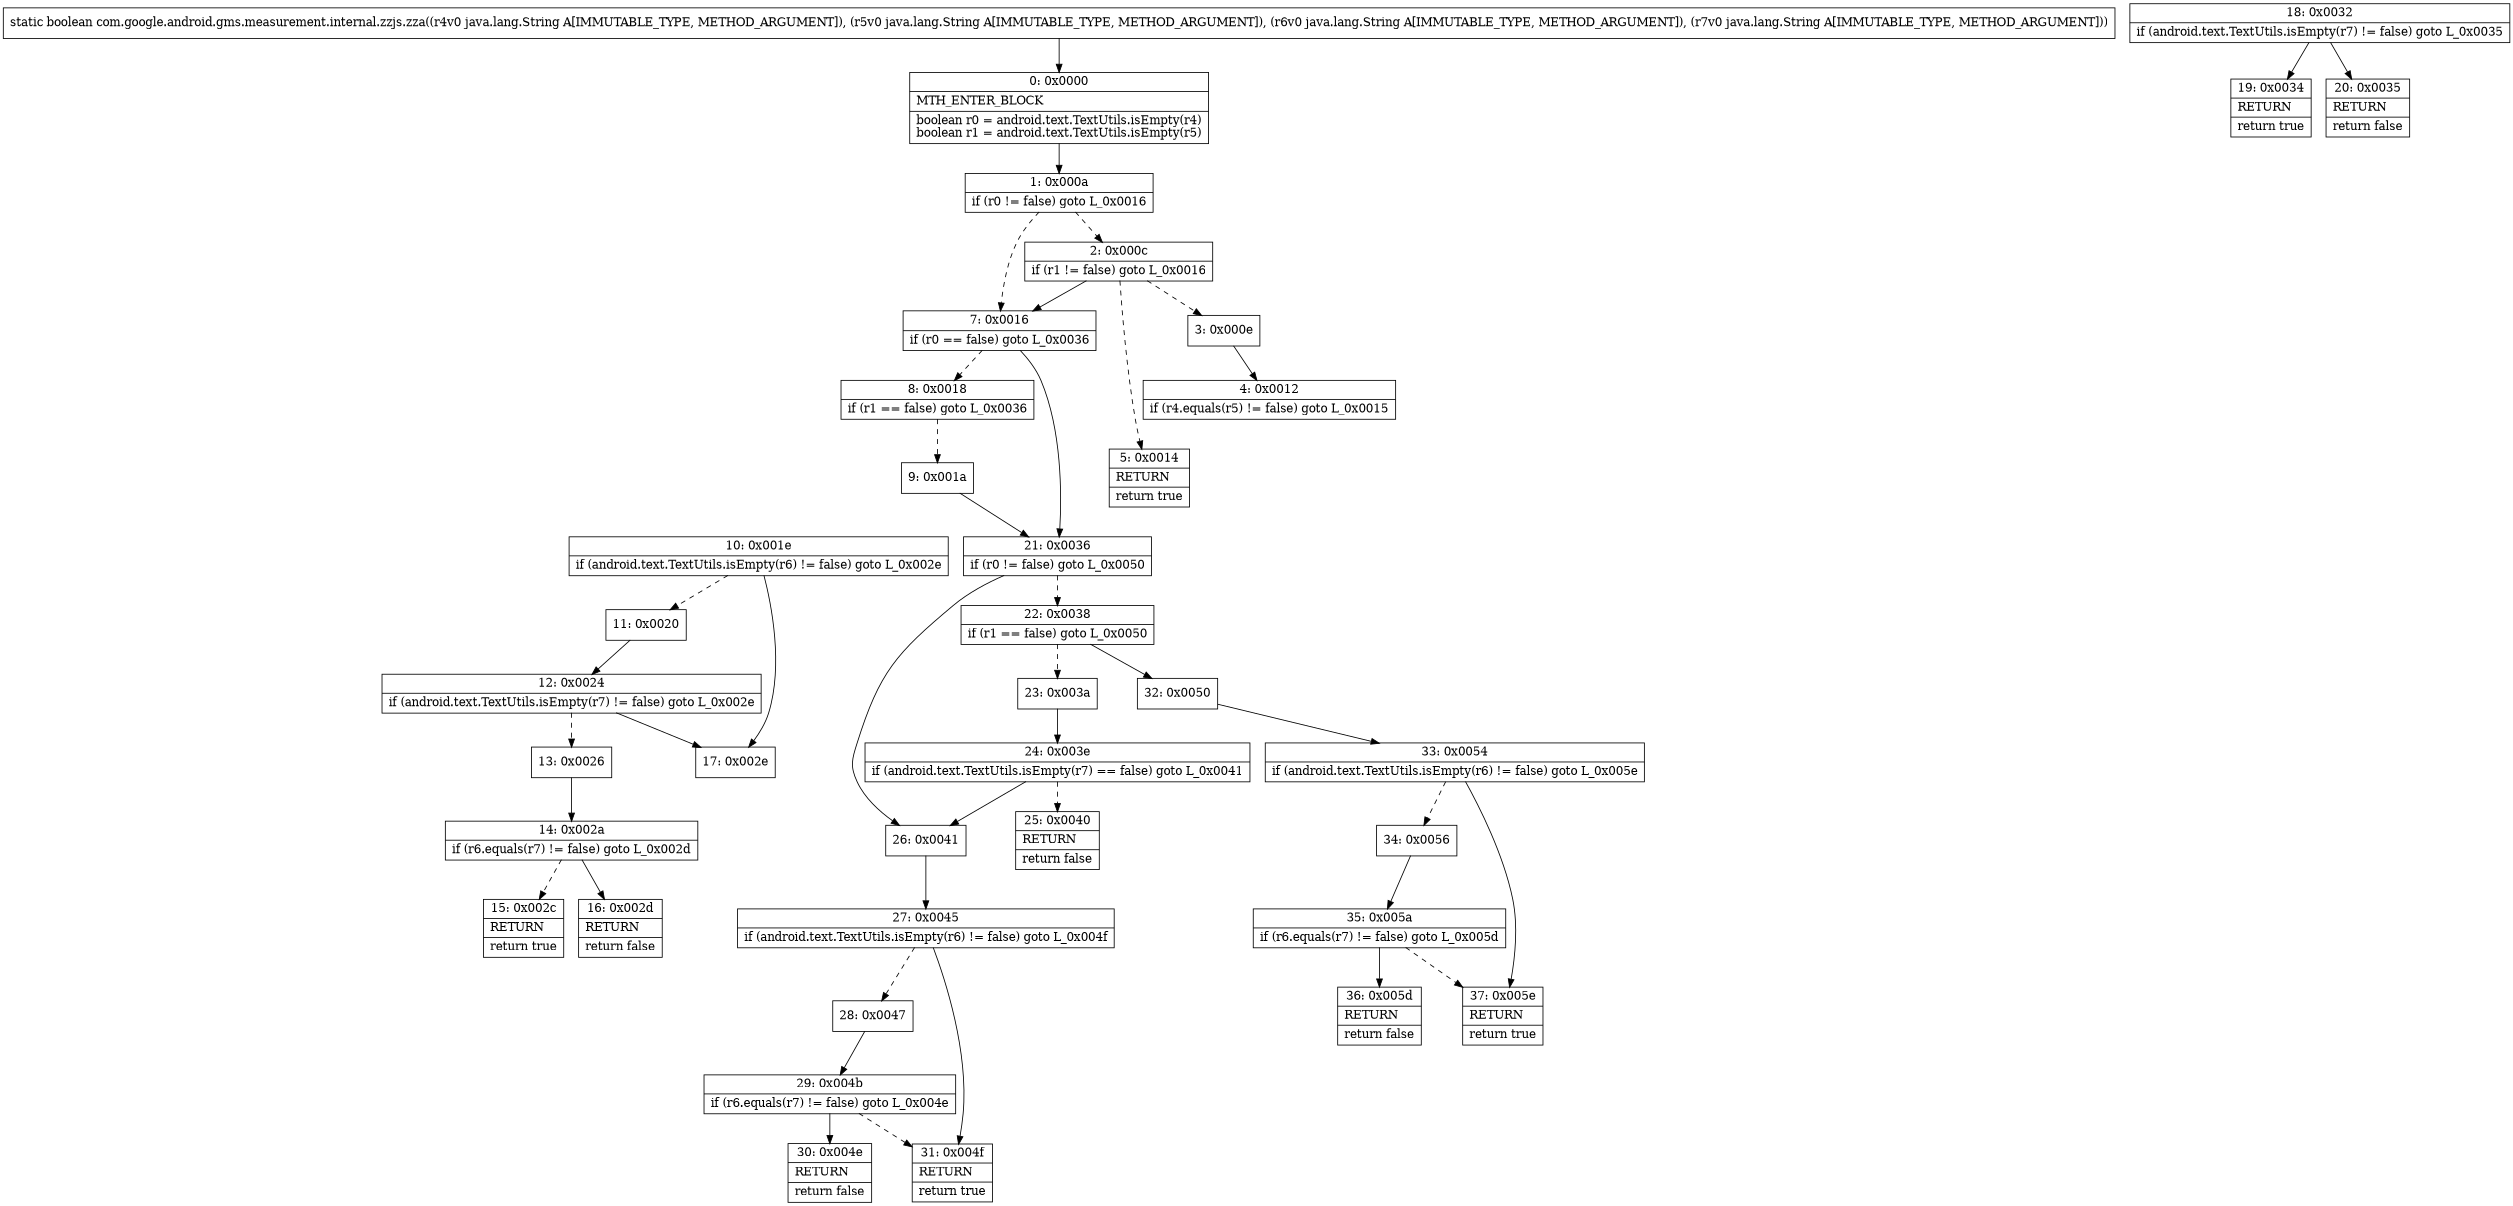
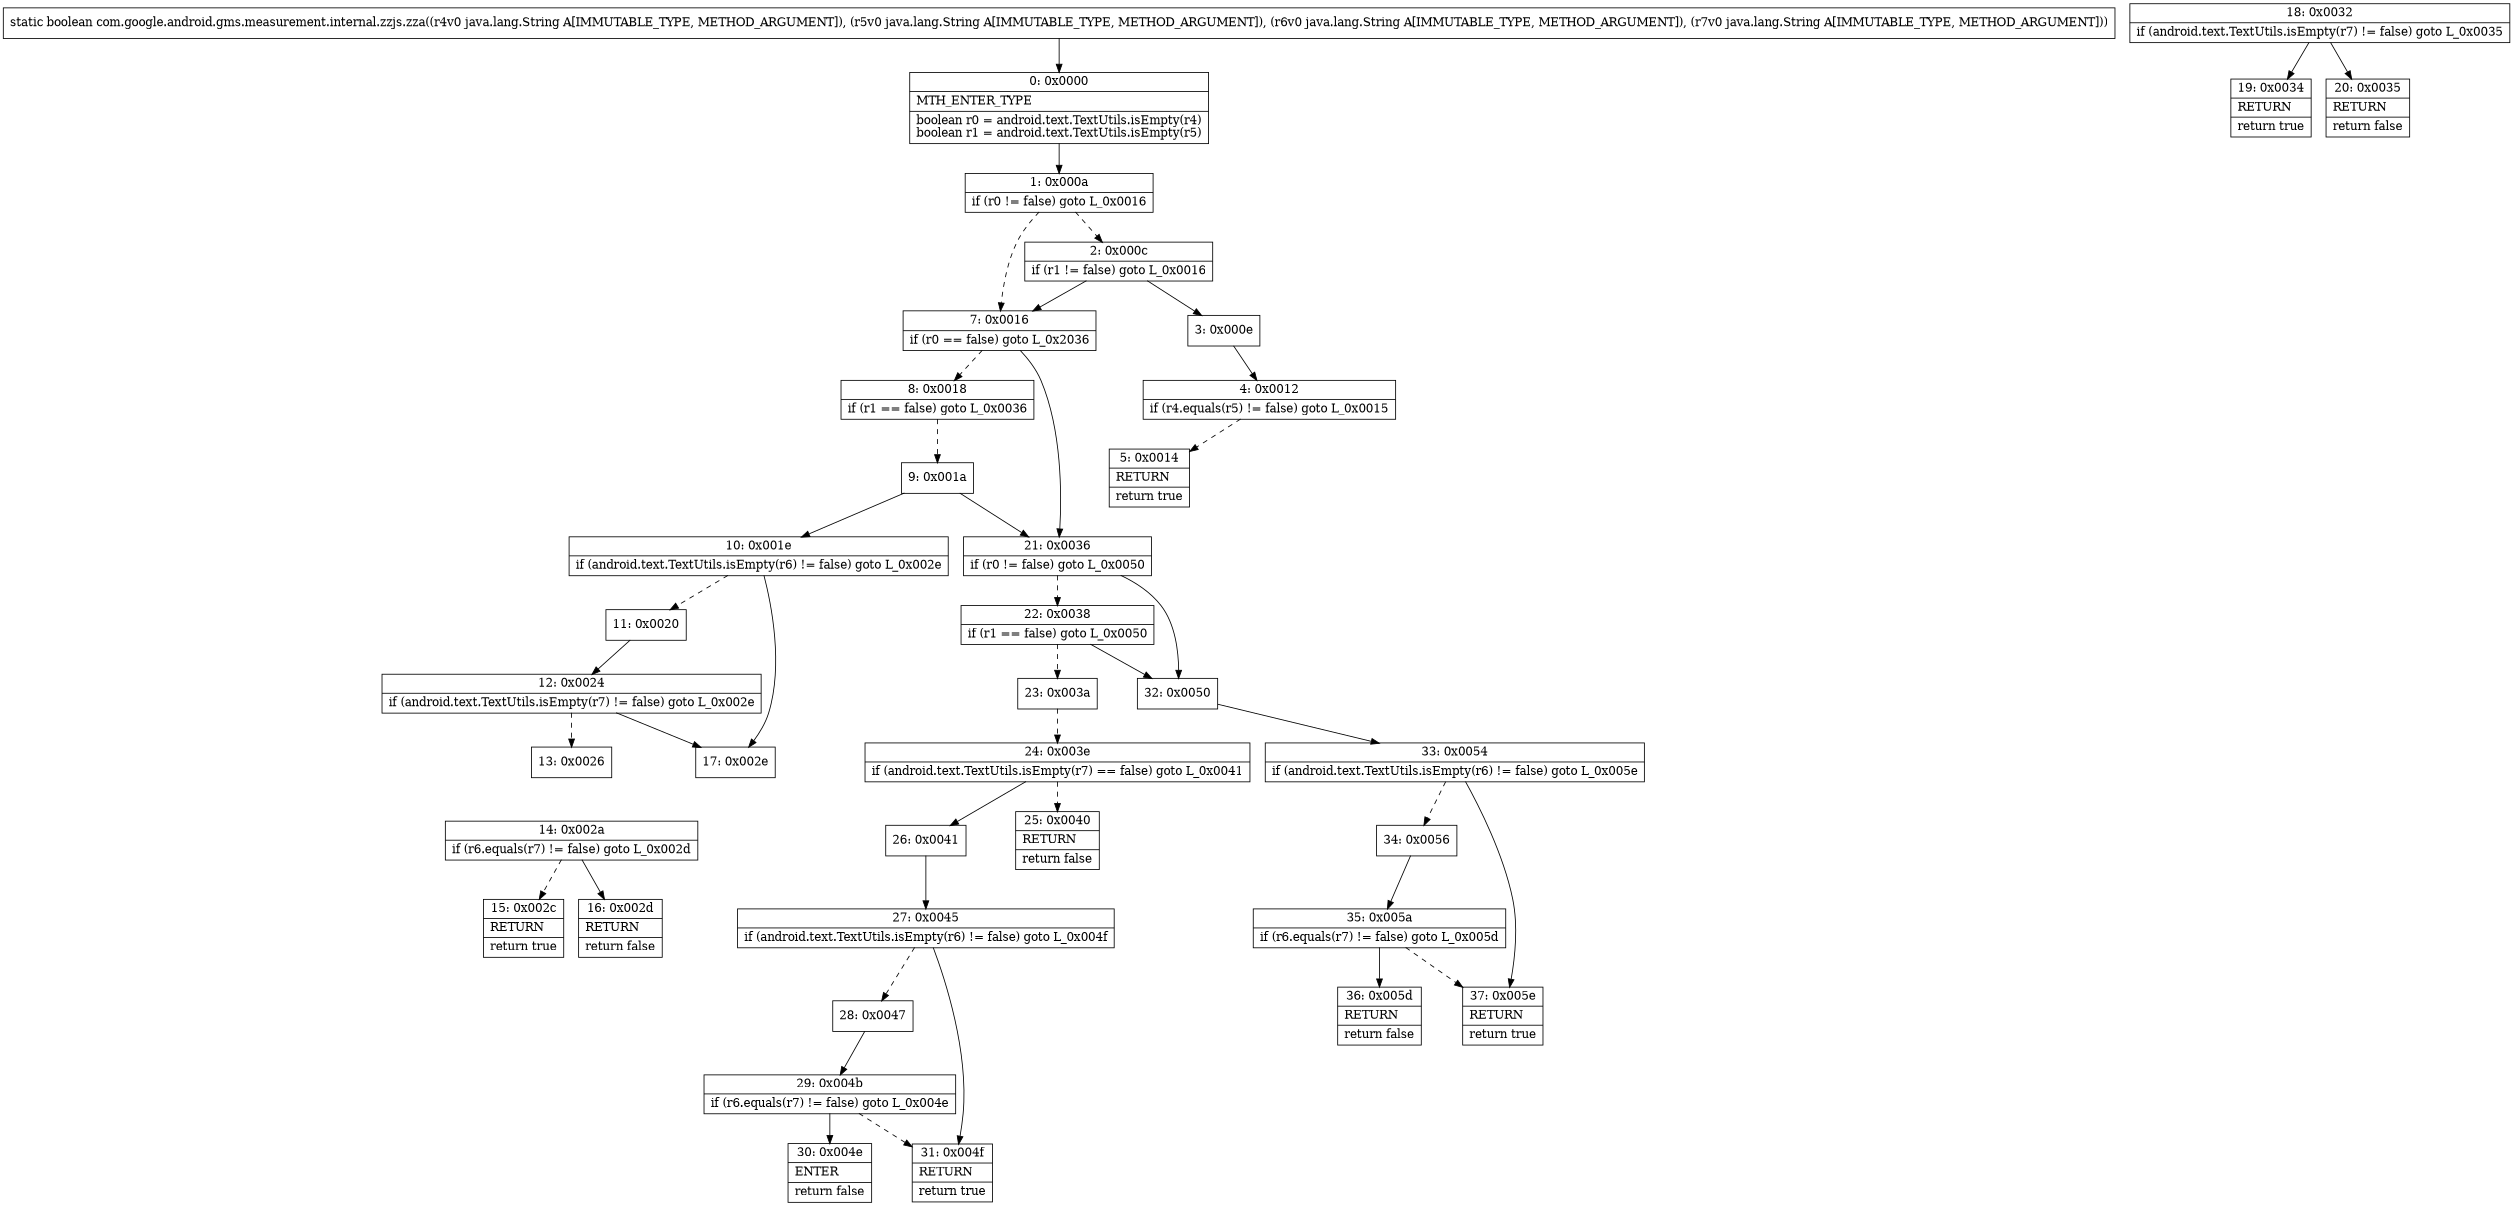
node "0: 0x0000": text "MTH_ENTER_BLOCK" -> "MTH_ENTER_TYPE"
edge "2: 0x000c" -> "3: 0x000e": style dashed -> solid
node "7: 0x0016": text "if (r0 == false) goto L_0x0036" -> "if (r0 == false) goto L_0x2036"
edge "2: 0x000c" -> "5: 0x0014": now "4: 0x0012" -> "5: 0x0014"
edge "9: 0x001a" -> "10: 0x001e": added
edge "21: 0x0036" -> "26: 0x0041": now "21: 0x0036" -> "32: 0x0050"
edge "23: 0x003a" -> "24: 0x003e": style solid -> dashed
edge "13: 0x0026" -> "14: 0x002a": removed
node "30: 0x004e": text "RETURN" -> "ENTER"
